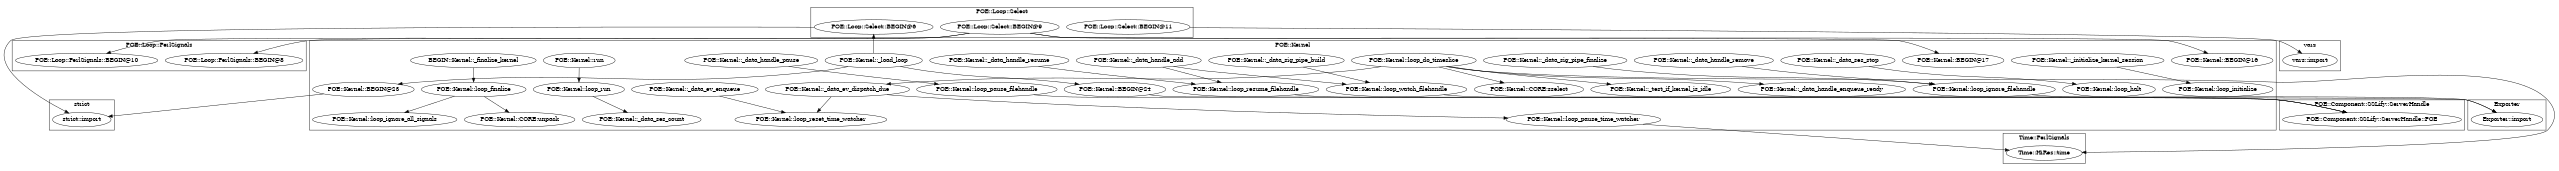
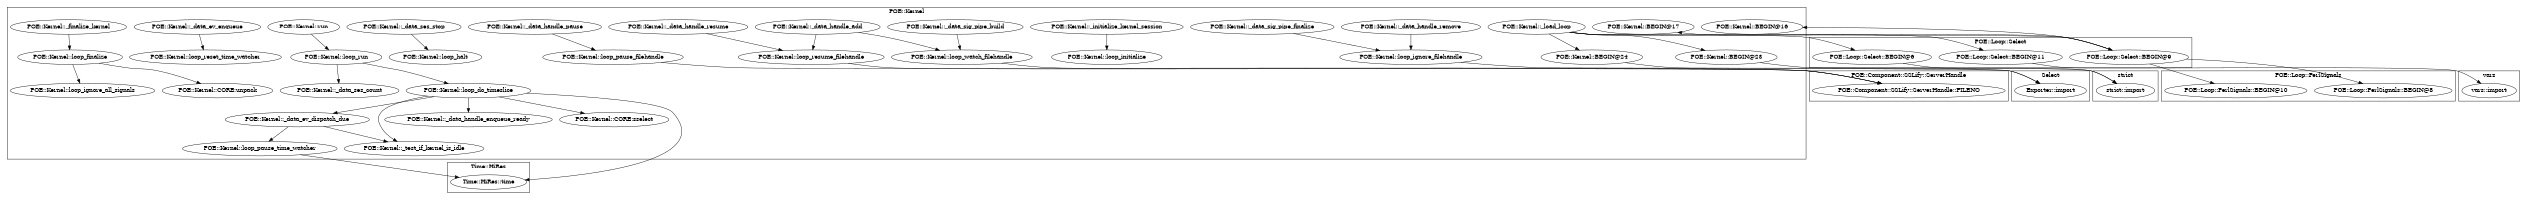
edge "POE::Kernel::_load_loop" -> "POE::Loop::Select::BEGIN@11": added
edge "POE::Kernel::_load_loop" -> "POE::Loop::Select::BEGIN@9": added
node "BEGIN::Kernel::_finalize_kernel": label "BEGIN::Kernel::_finalize_kernel" -> "POE::Kernel::_finalize_kernel"
edge "POE::Kernel::loop_run" -> "POE::Kernel::loop_do_timeslice": added
edge "POE::Kernel::_data_ev_dispatch_due" -> "POE::Kernel::loop_reset_time_watcher": now "POE::Kernel::_data_ev_dispatch_due" -> "POE::Kernel::_test_if_kernel_is_idle"
cluster "Exporter": label "Exporter" -> "Select"
node "POE::Component::SSLify::ServerHandle::POE": label "POE::Component::SSLify::ServerHandle::POE" -> "POE::Component::SSLify::ServerHandle::FILENO"
cluster "Time::PerlSignals": label "Time::PerlSignals" -> "Time::HiRes"
